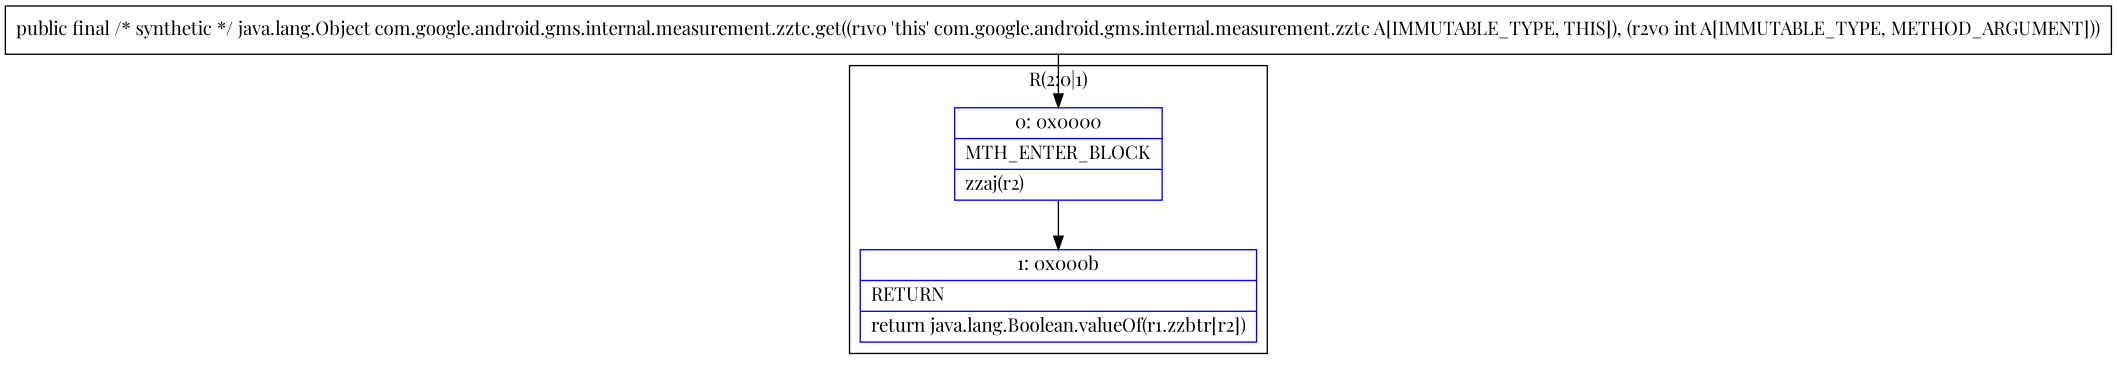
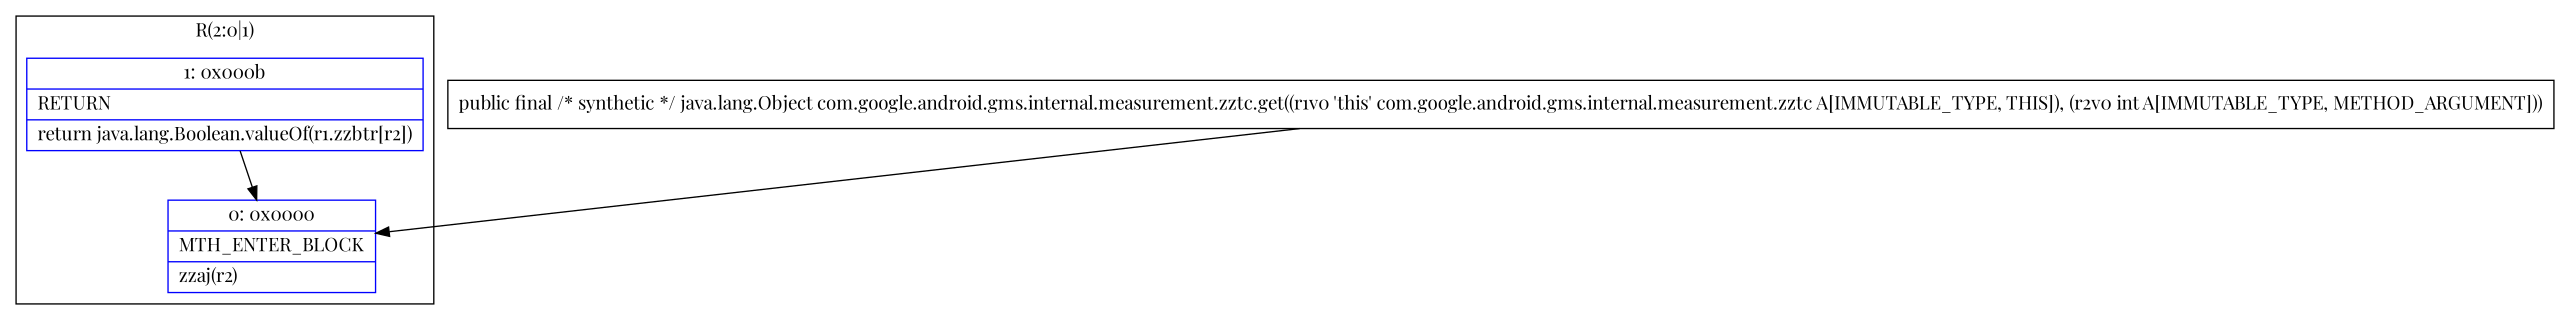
edge "0: 0x0000" -> "1: 0x000b": reversed
